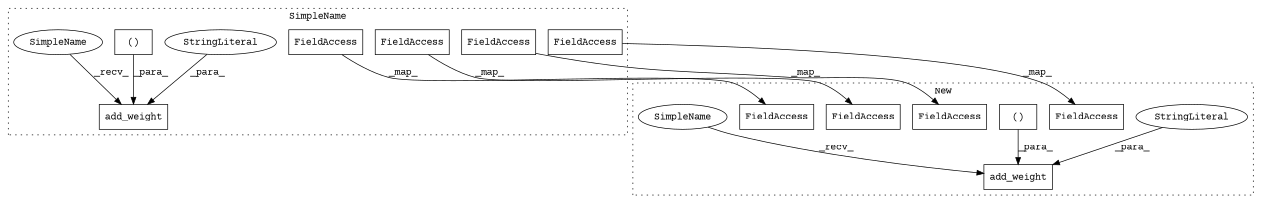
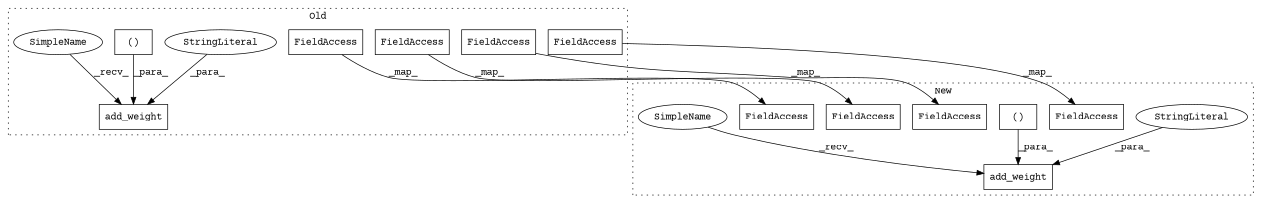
cluster "SimpleName": label "SimpleName" -> "Old"
